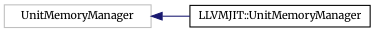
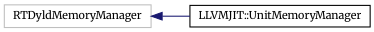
node "UnitMemoryManager": label "UnitMemoryManager" -> "RTDyldMemoryManager"
